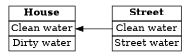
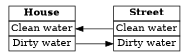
node "Street": text "Street water" -> "Dirty water"
edge "House" -> "Street": added
